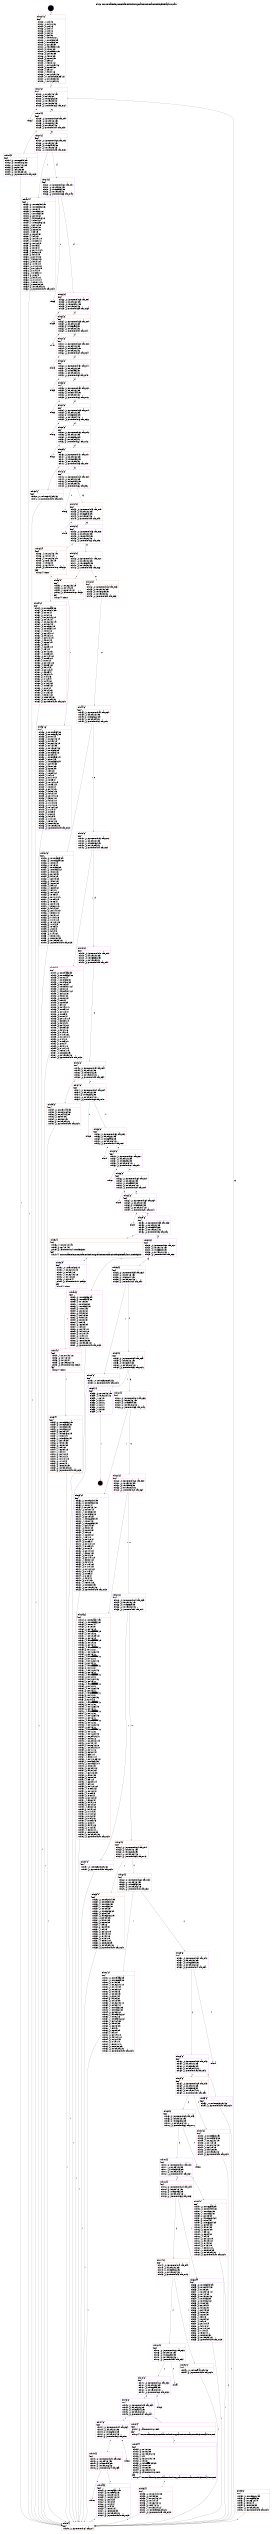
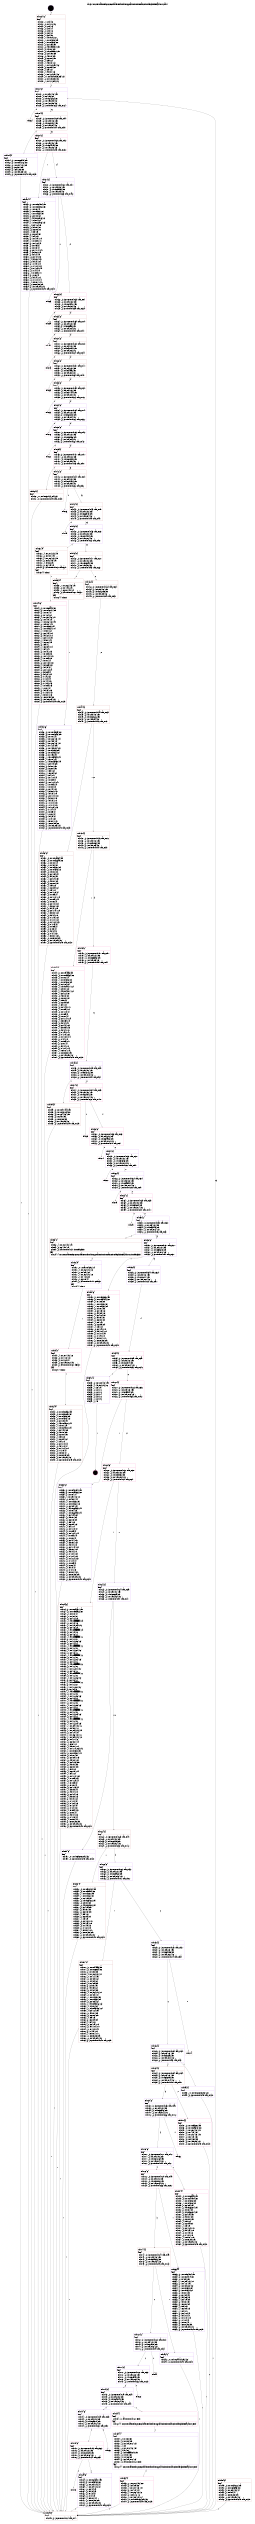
node "0x401cf1 [15]": removed
